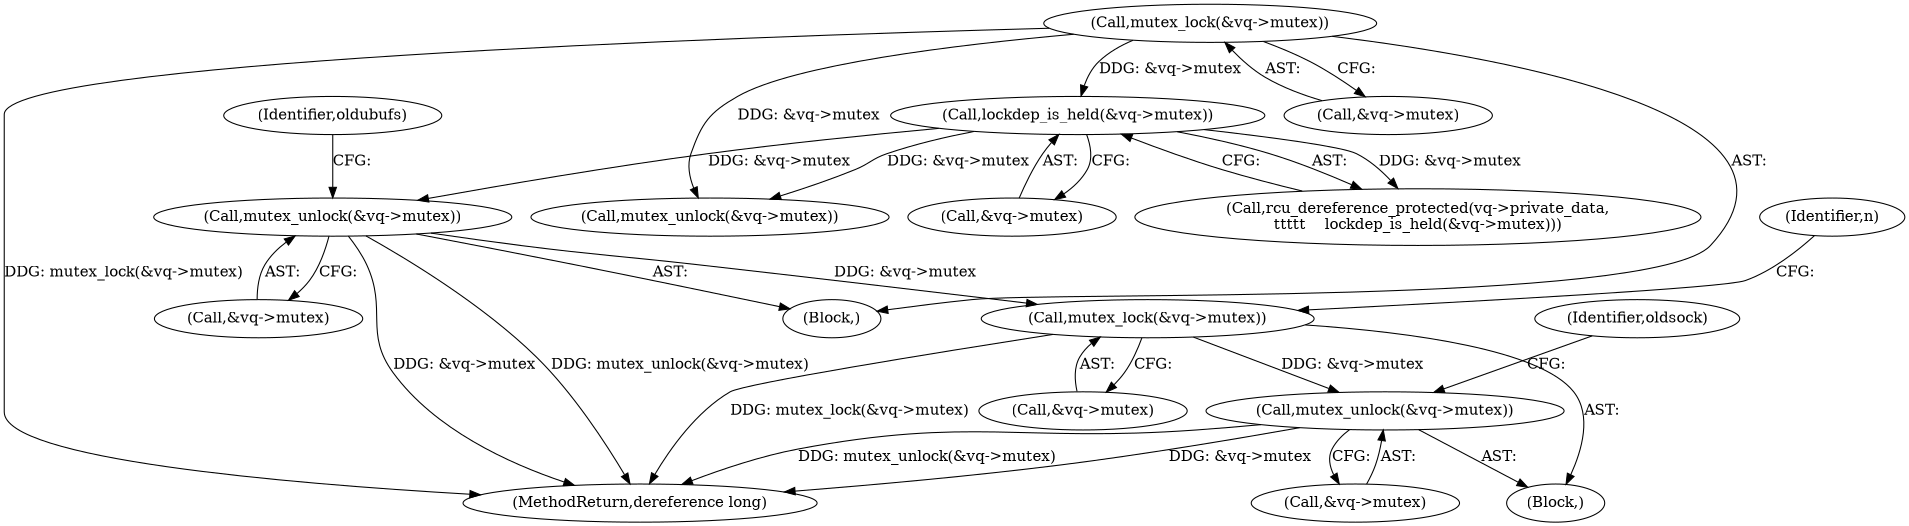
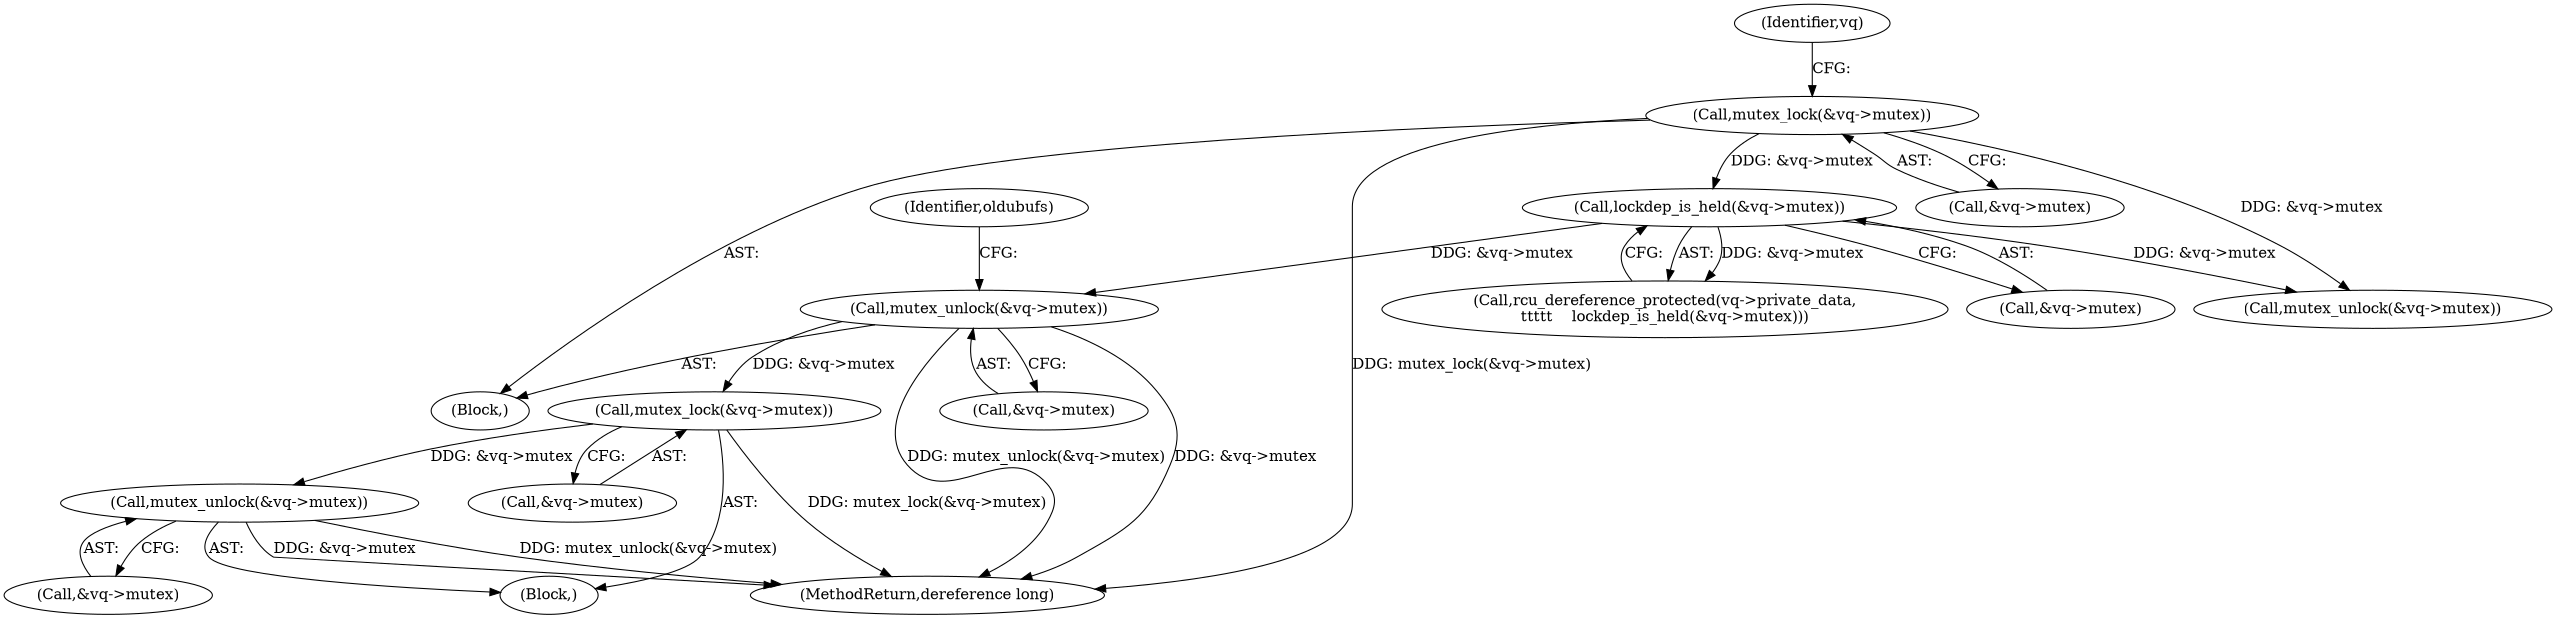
node "(Identifier,vq)": added
node "(Identifier,n)": removed
node "(Identifier,oldsock)": removed
